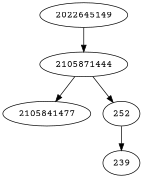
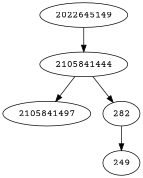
node "2105871444": label "2105871444" -> "2105841444"
node "2105841477": label "2105841477" -> "2105841497"
node "252": label "252" -> "282"
node "239": label "239" -> "249"
